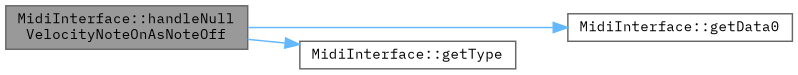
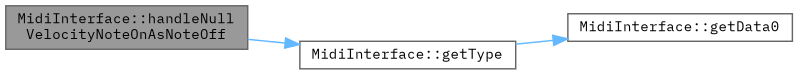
edge "MidiInterface::handleNull VelocityNoteOnAsNoteOff" -> "MidiInterface::getData0": now "MidiInterface::getType" -> "MidiInterface::getData0"
